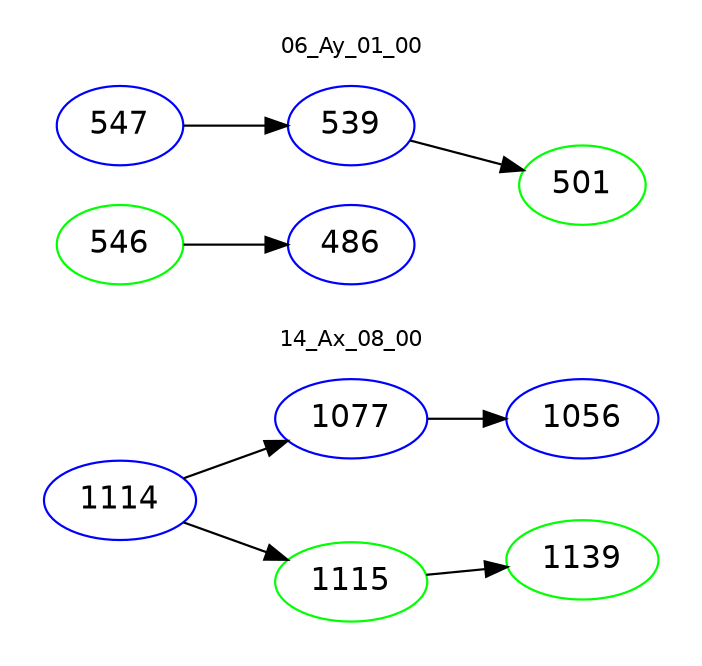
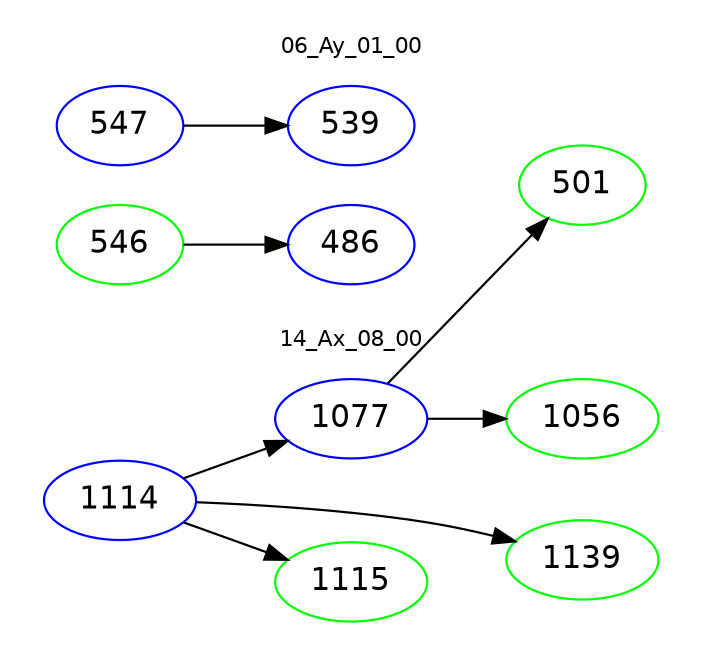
edge "539" -> "501": now "1077" -> "501"
node "1056": color blue -> green
edge "1115" -> "1139": now "1114" -> "1139"
